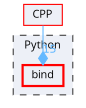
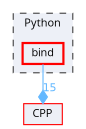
edge "CPP" -> "bind": reversed
